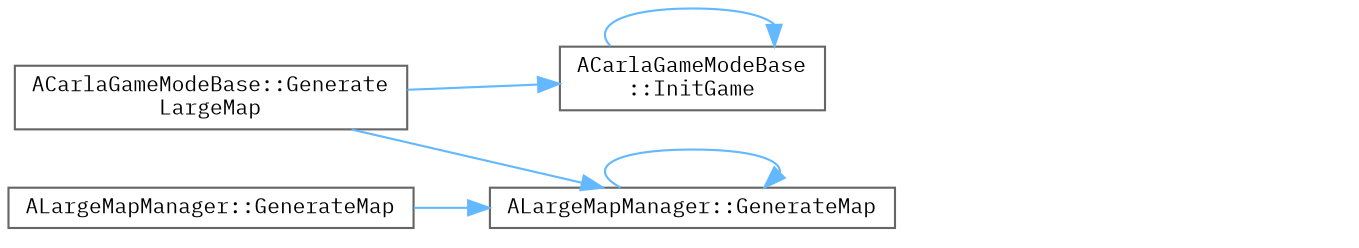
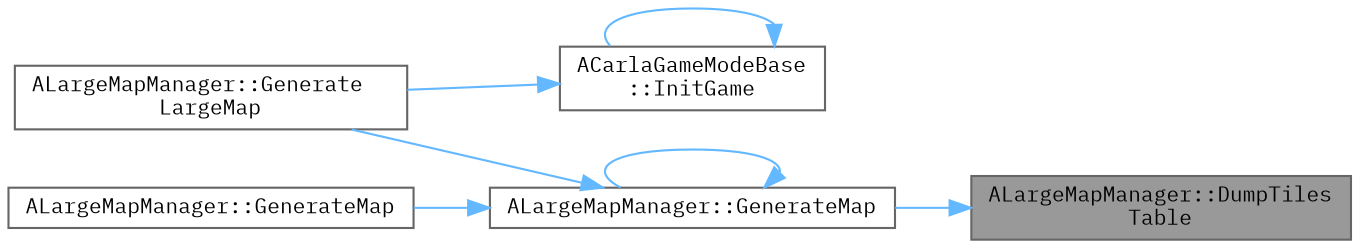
node "ACarlaGameModeBase::Generate LargeMap": label "ACarlaGameModeBase::Generate LargeMap" -> "ALargeMapManager::Generate LargeMap"
node "ALargeMapManager::DumpTiles Table": added
